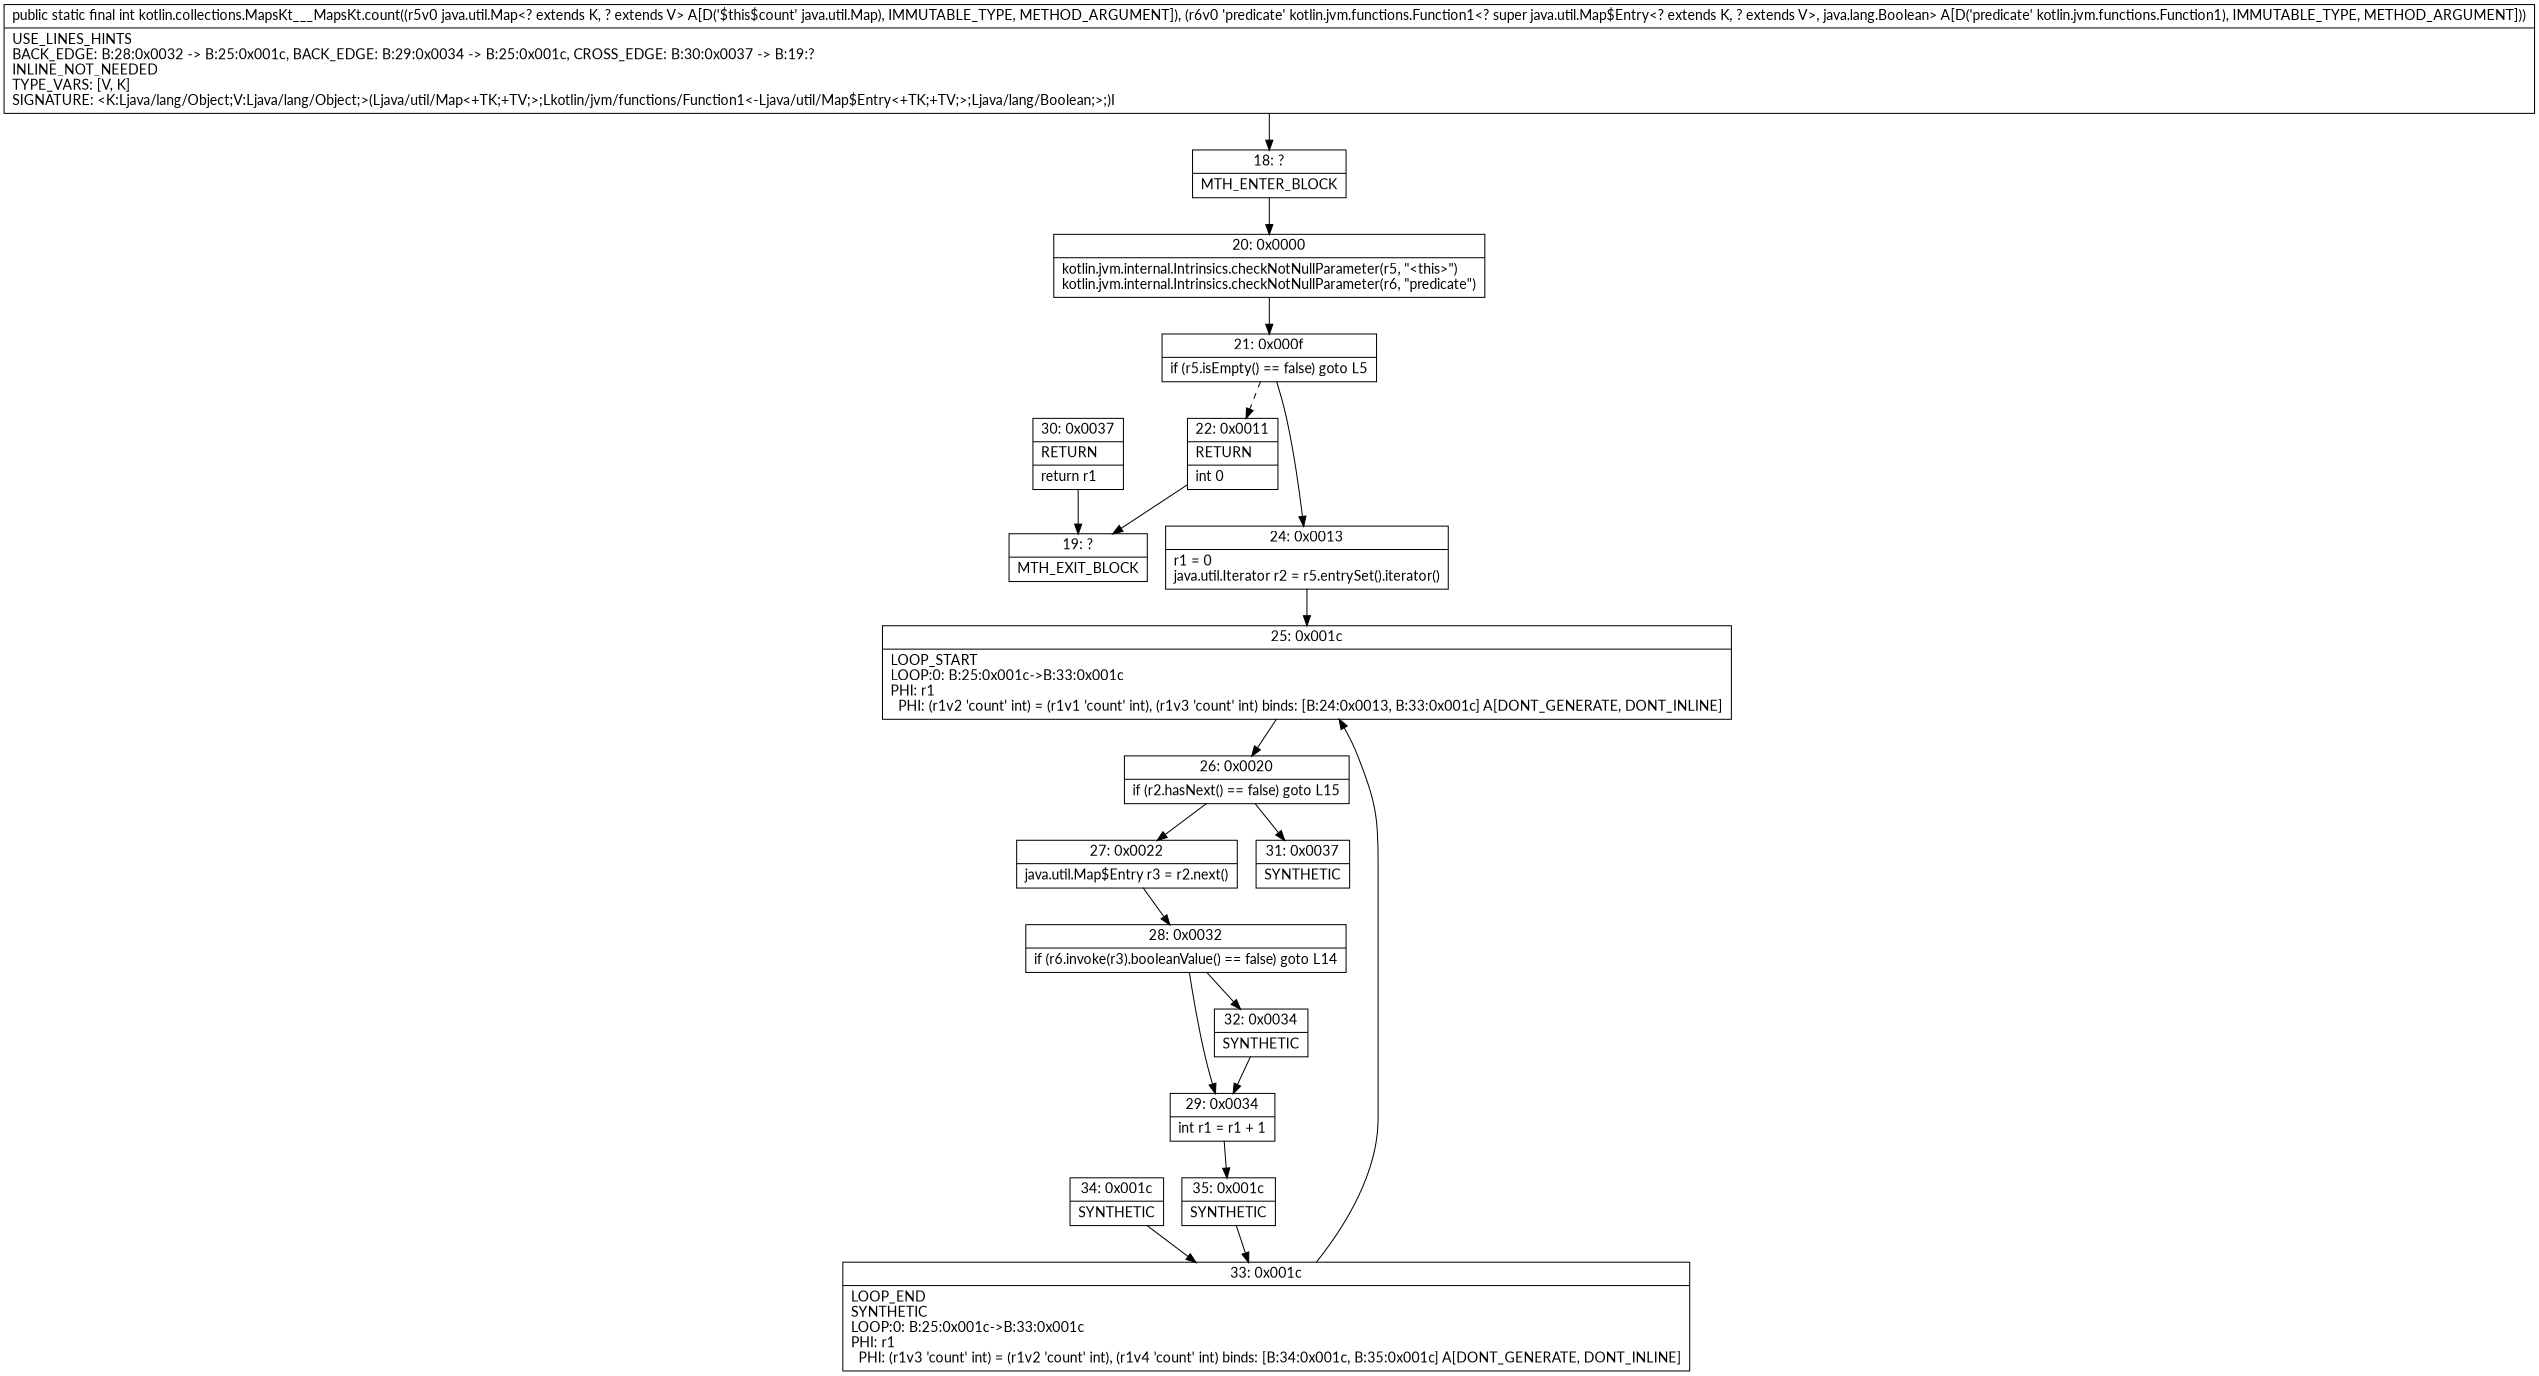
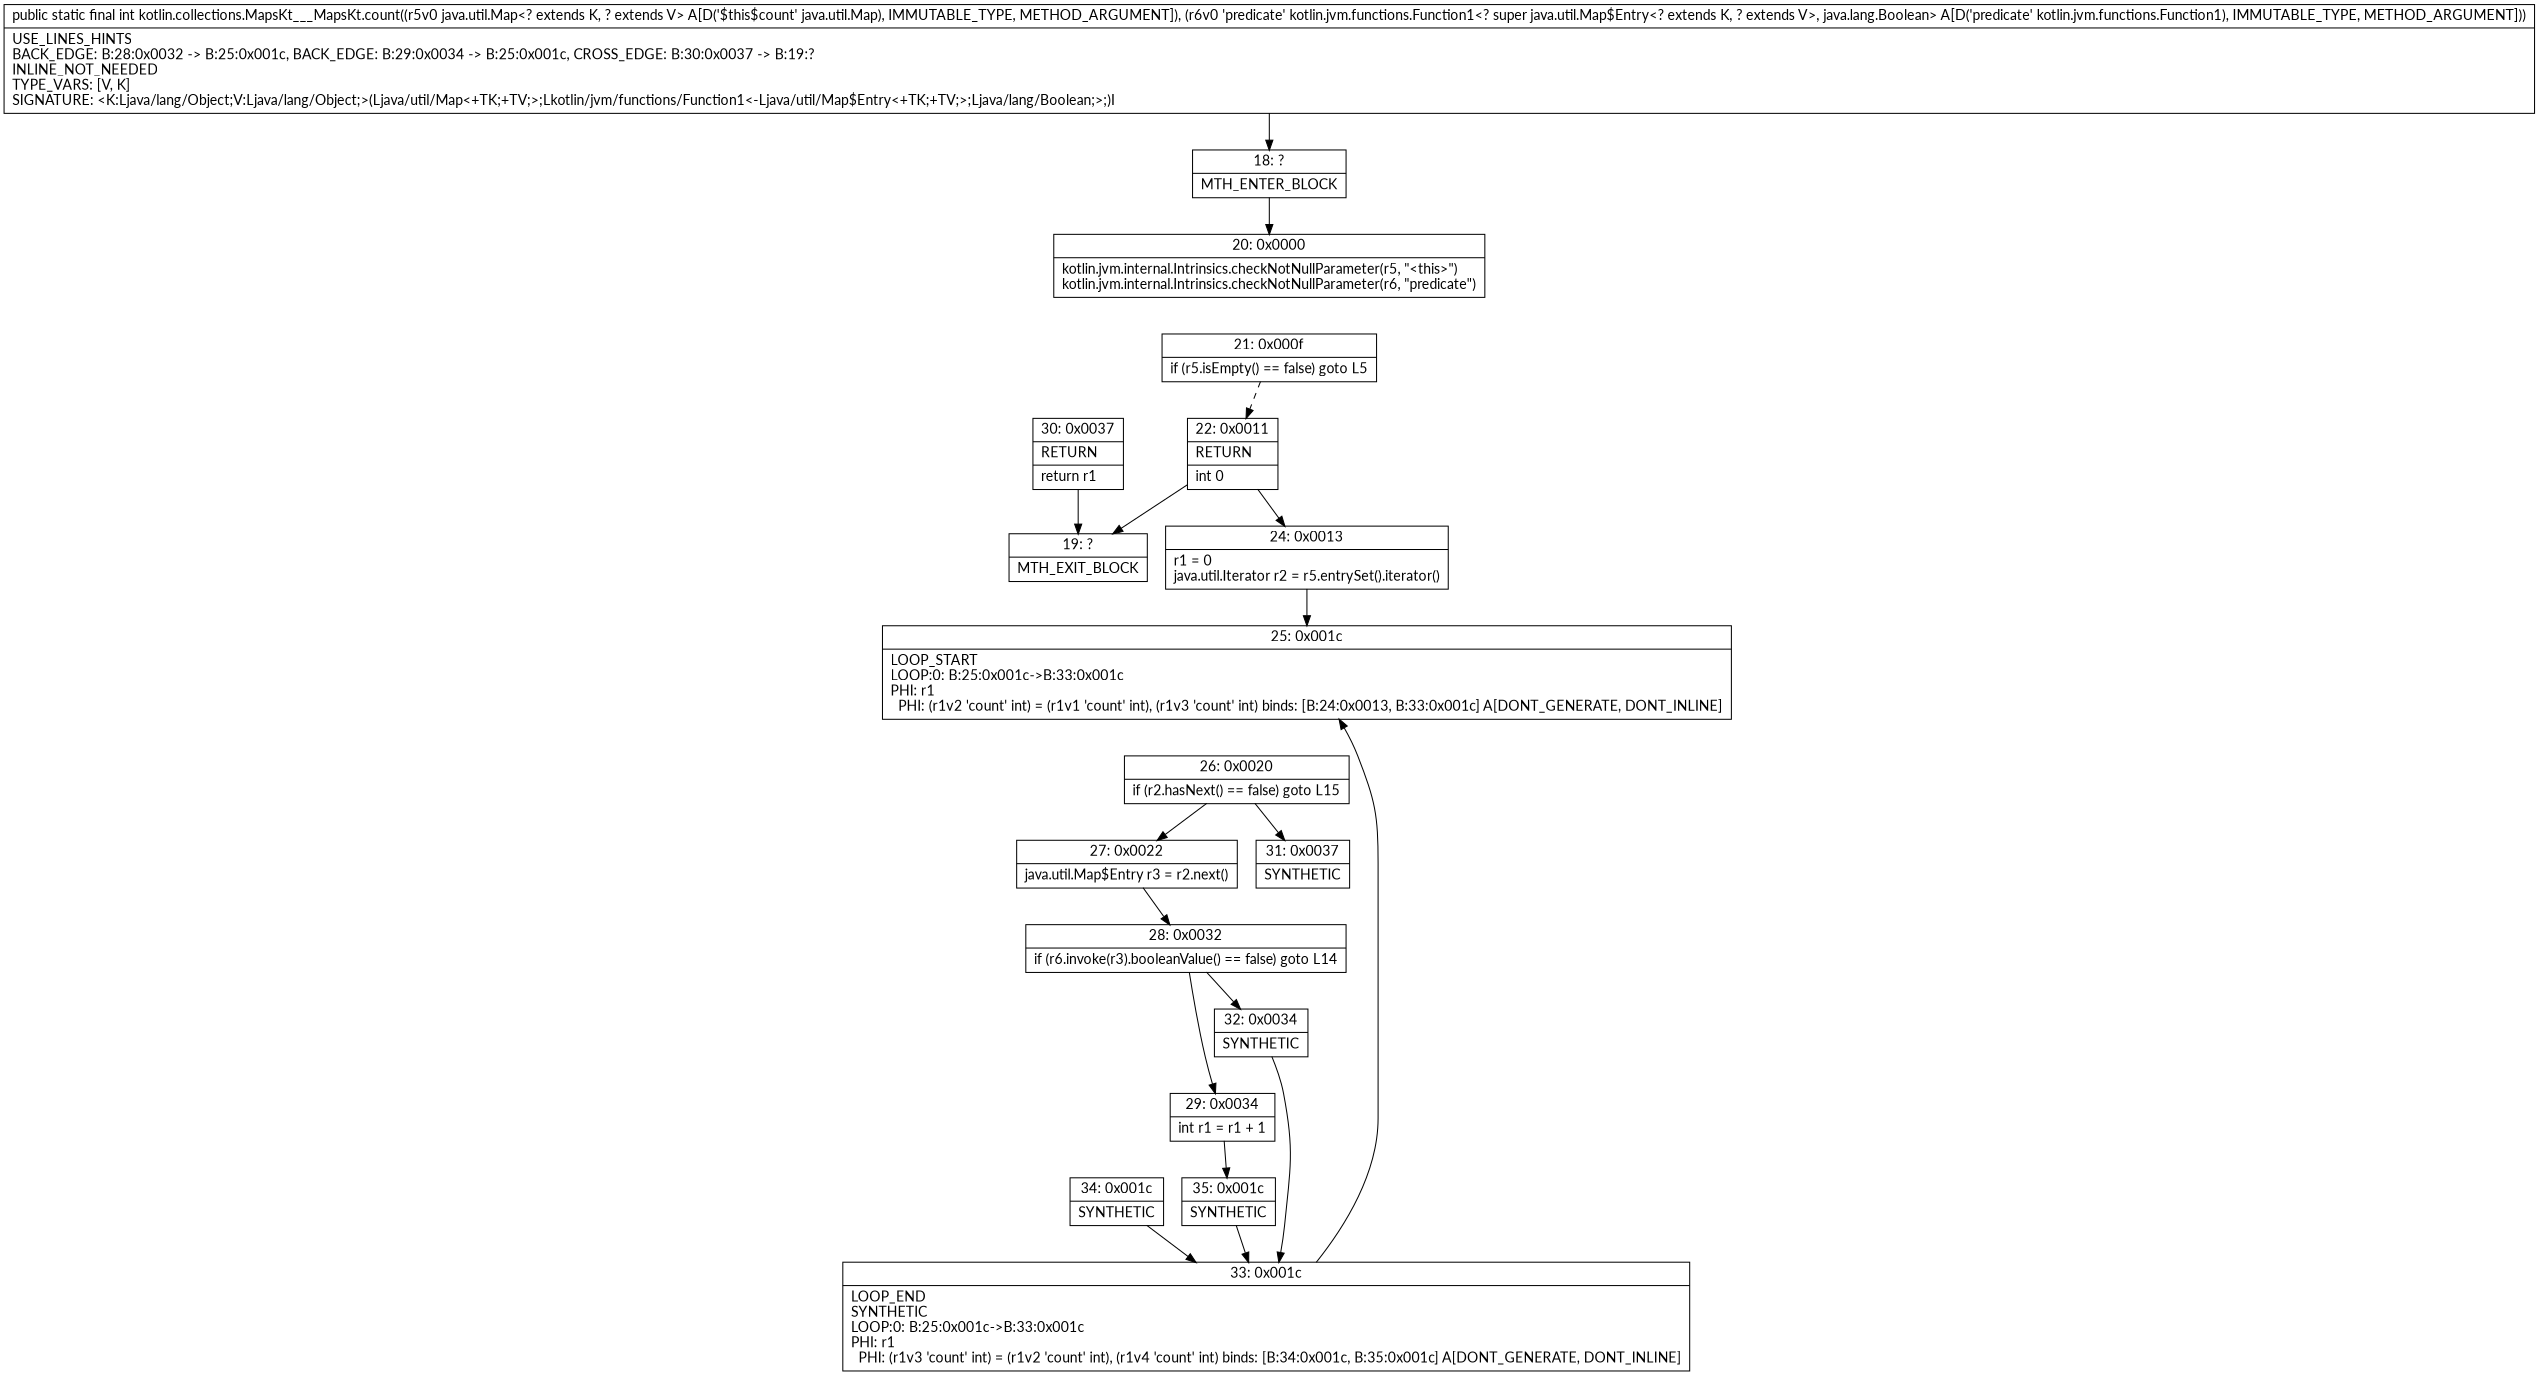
edge "20: 0x0000" -> "21: 0x000f": removed
edge "21: 0x000f" -> "24: 0x0013": now "22: 0x0011" -> "24: 0x0013"
edge "25: 0x001c" -> "26: 0x0020": removed
edge "32: 0x0034" -> "29: 0x0034": now "32: 0x0034" -> "33: 0x001c"
